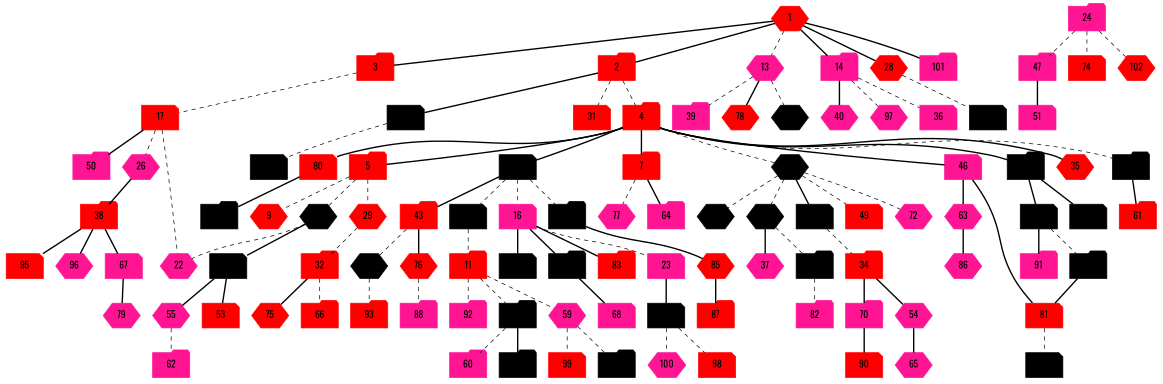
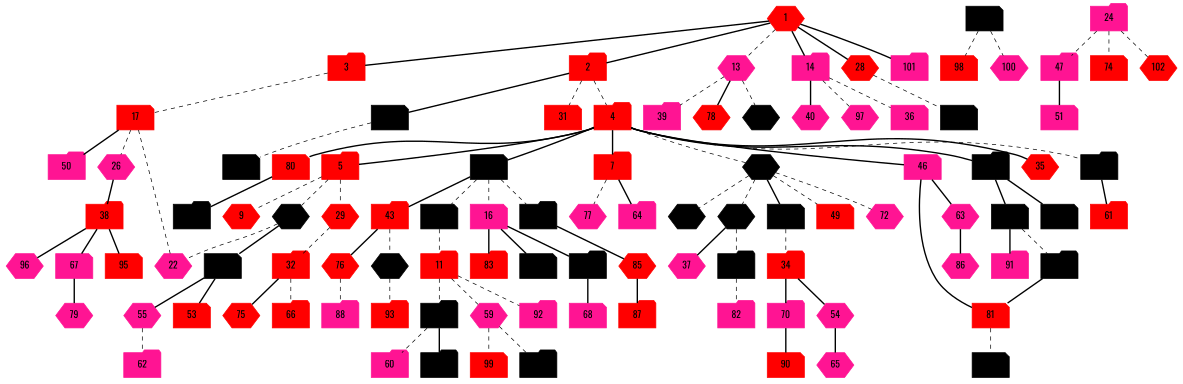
node "23": removed
